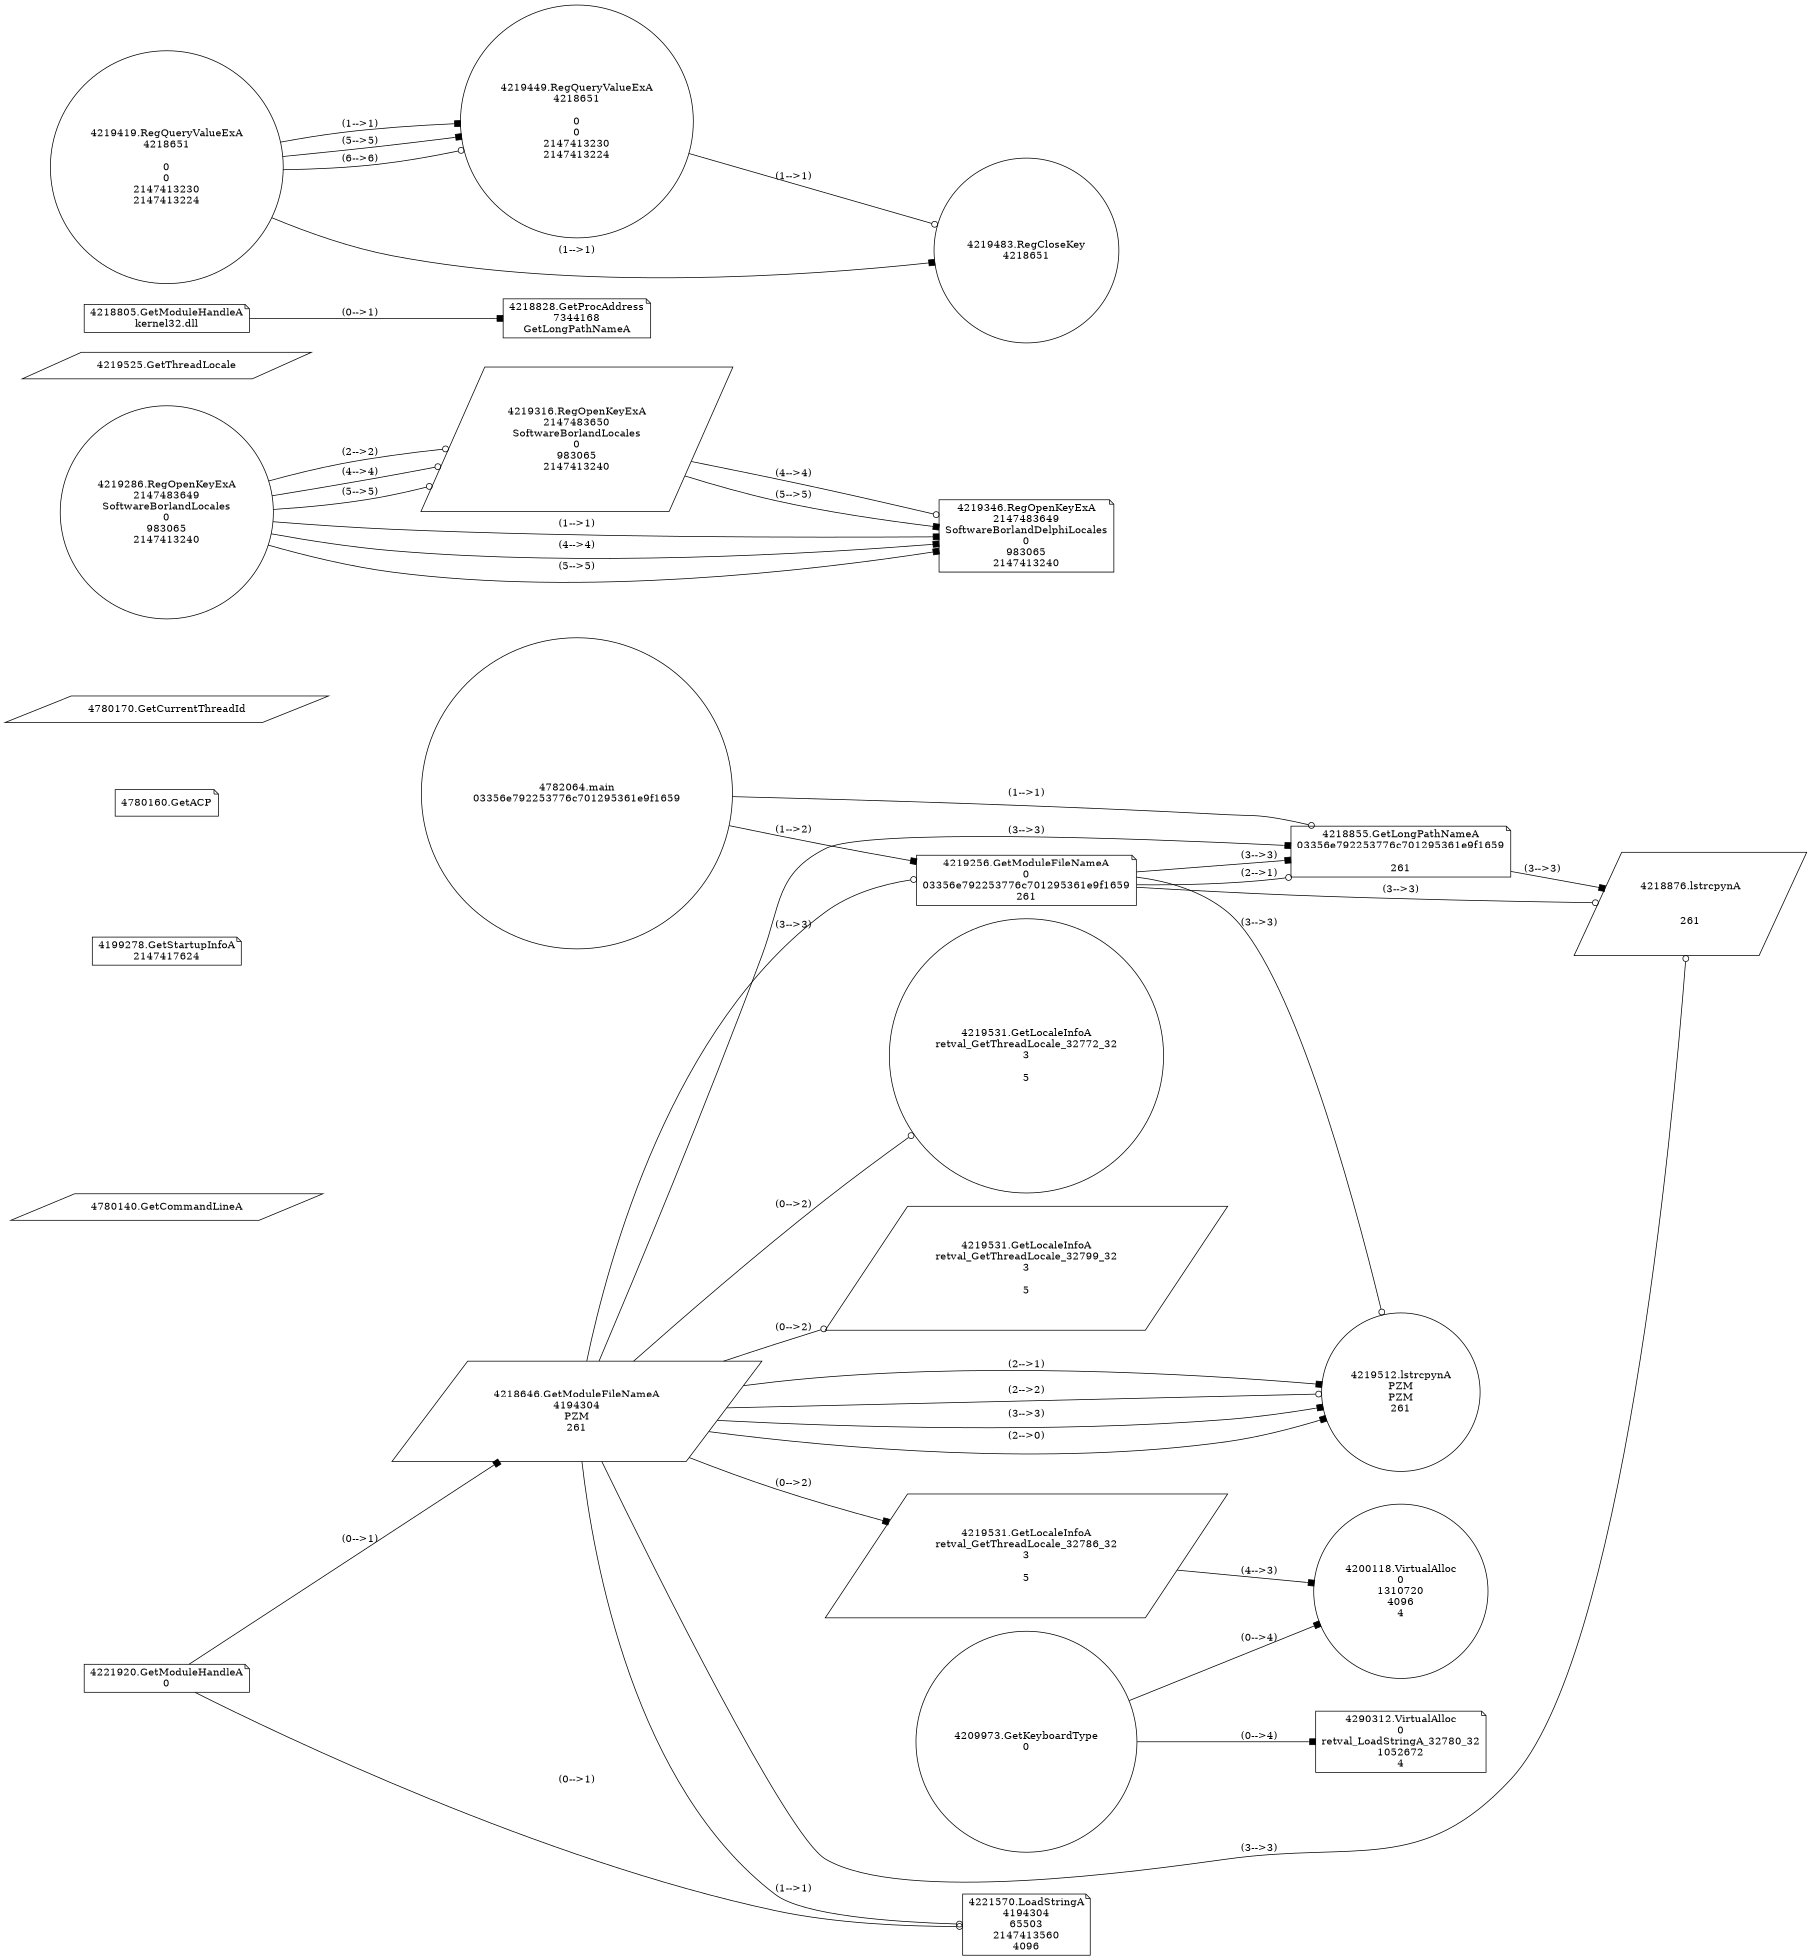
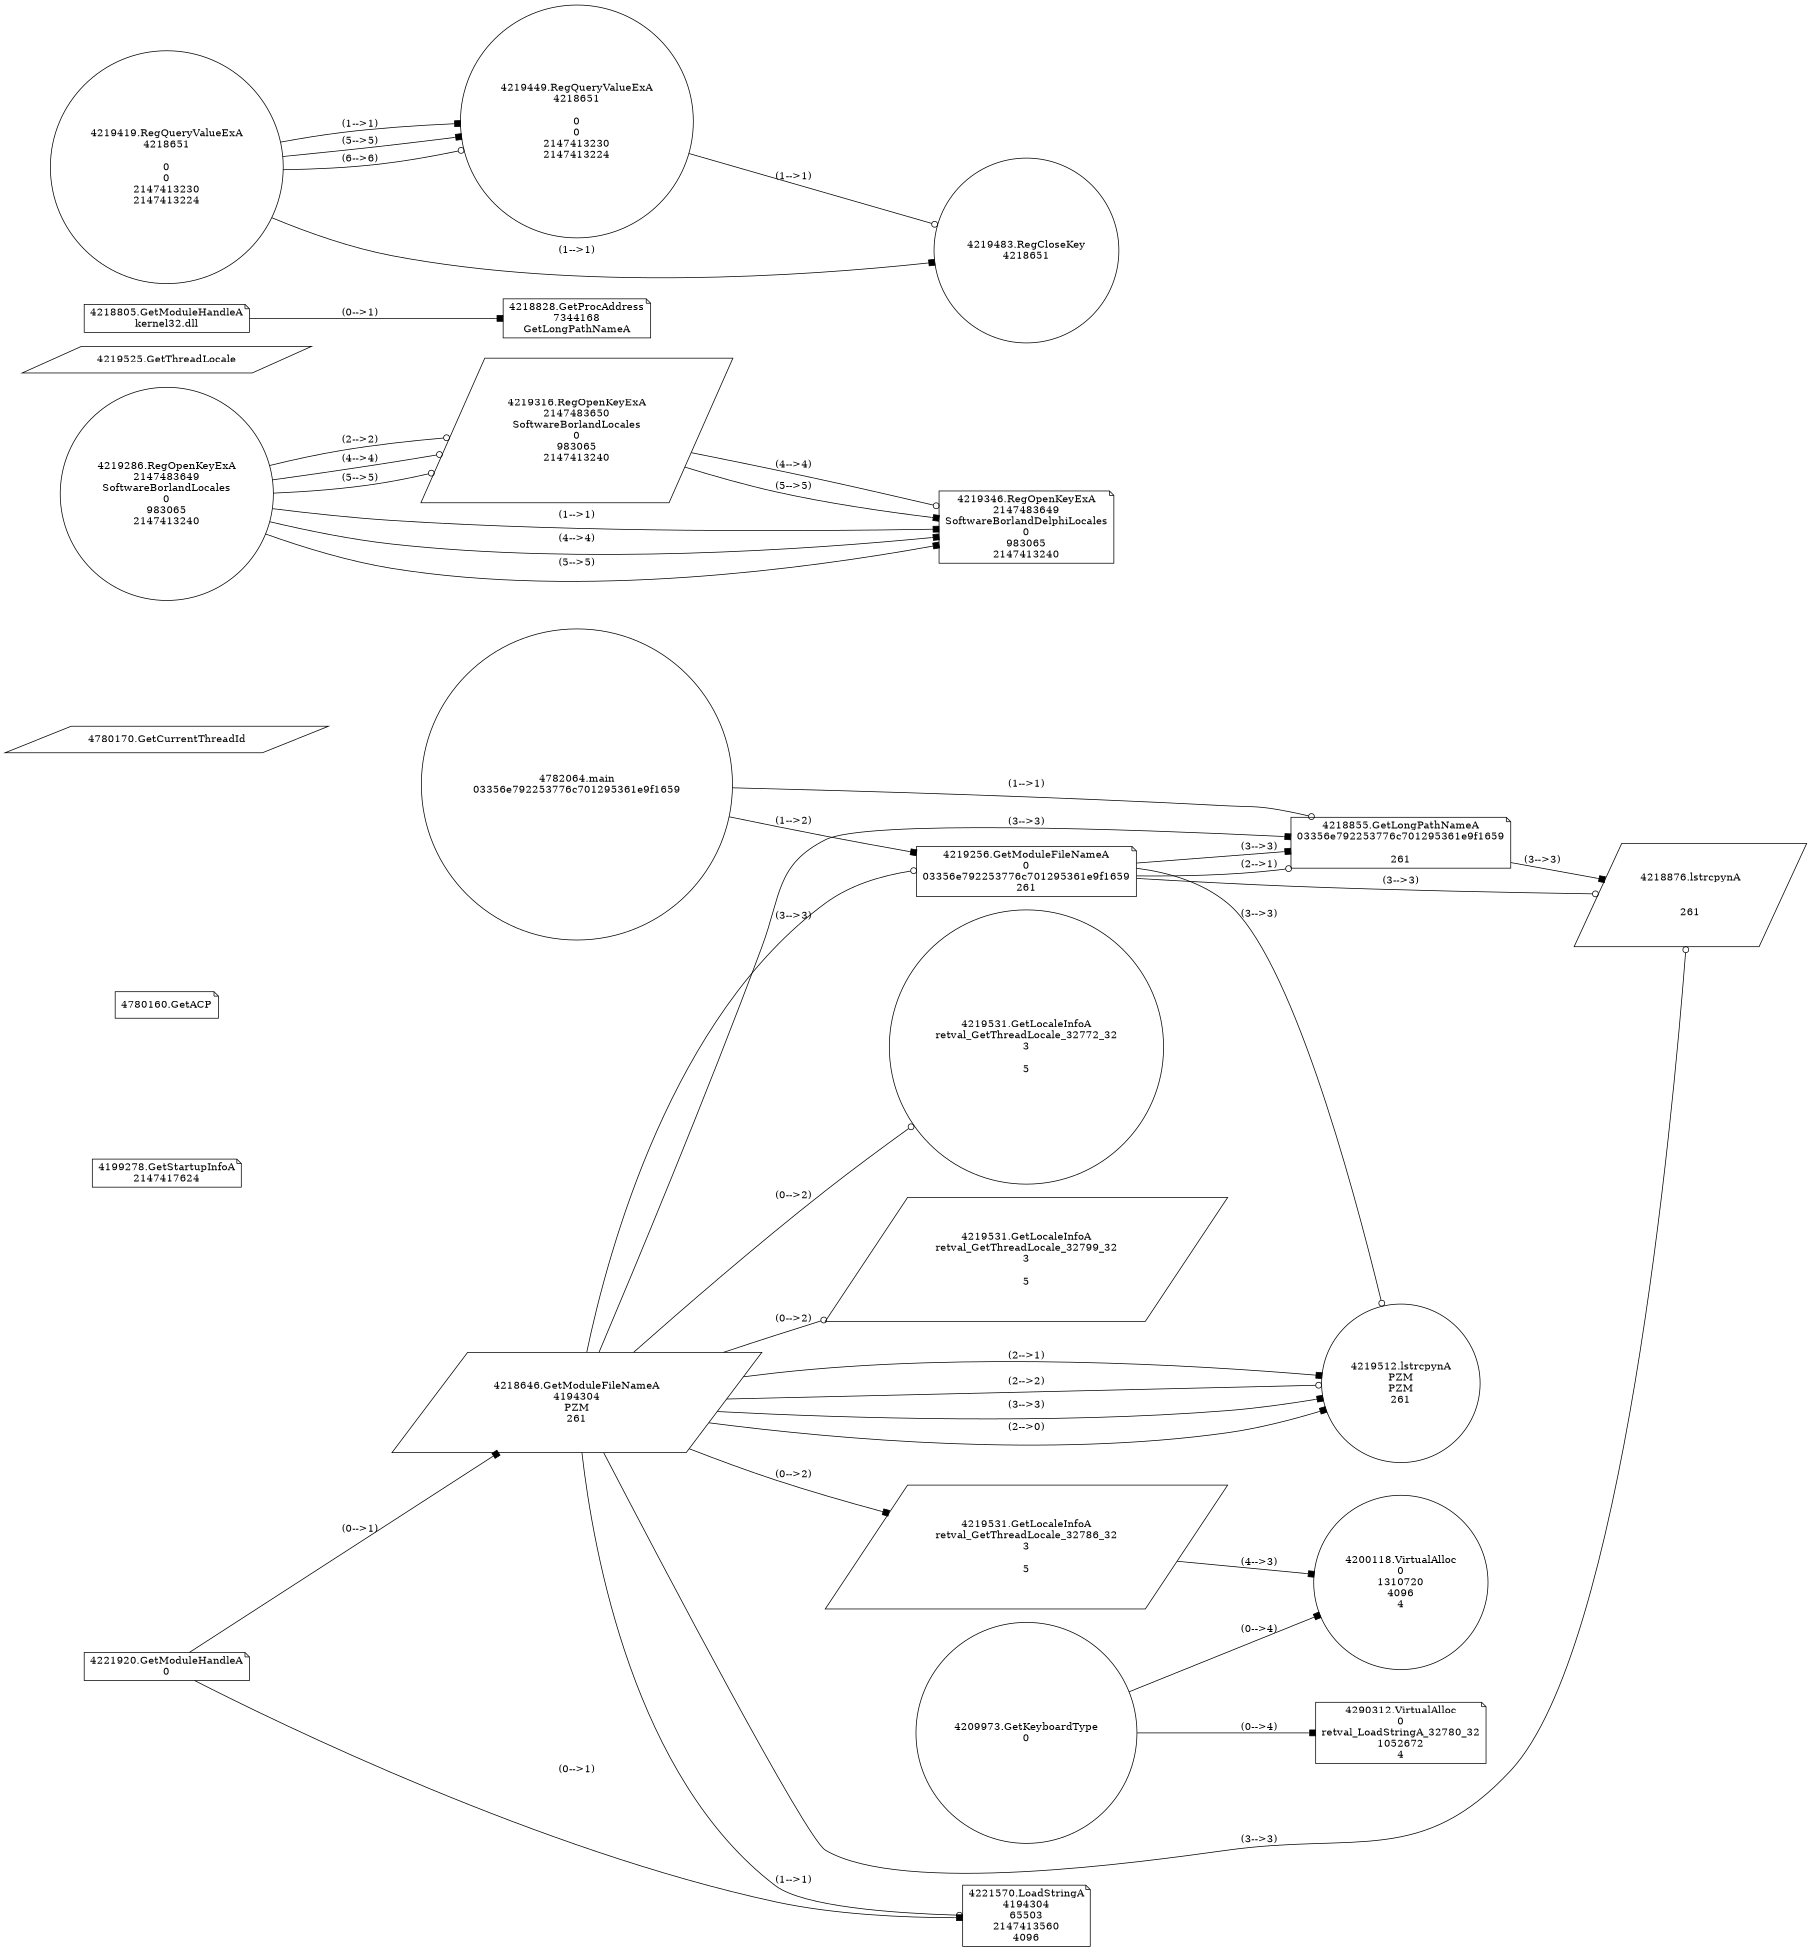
node "4780140.GetCommandLineA": removed
edge "4221920.GetModuleHandleA 0" -> "4221570.LoadStringA 4194304 65503 2147413560 4096": arrowhead odot -> box
